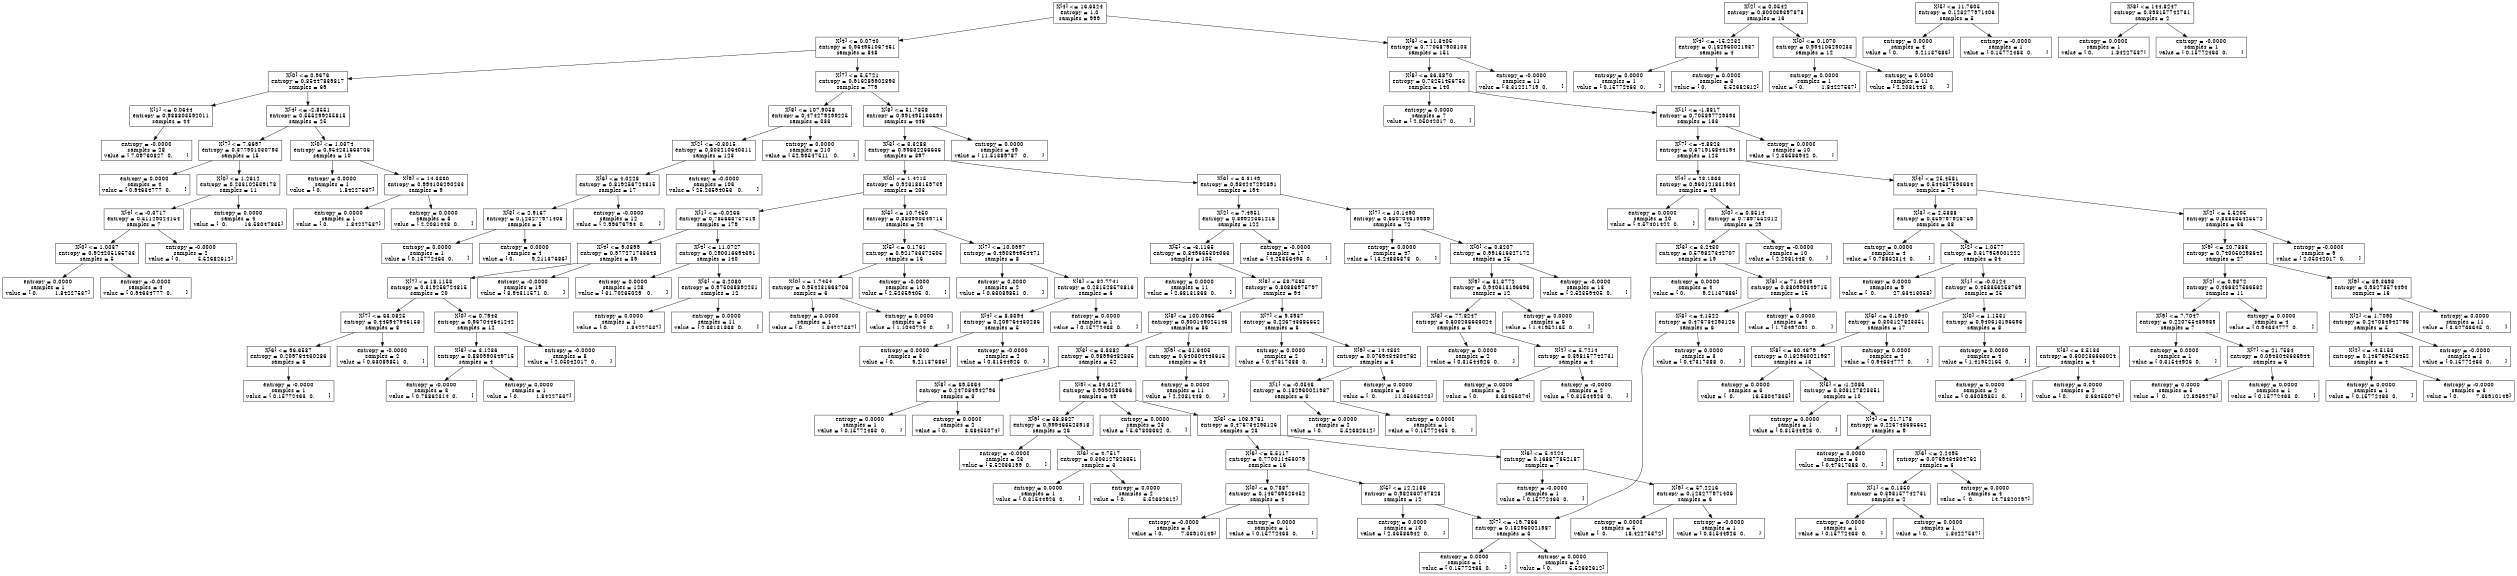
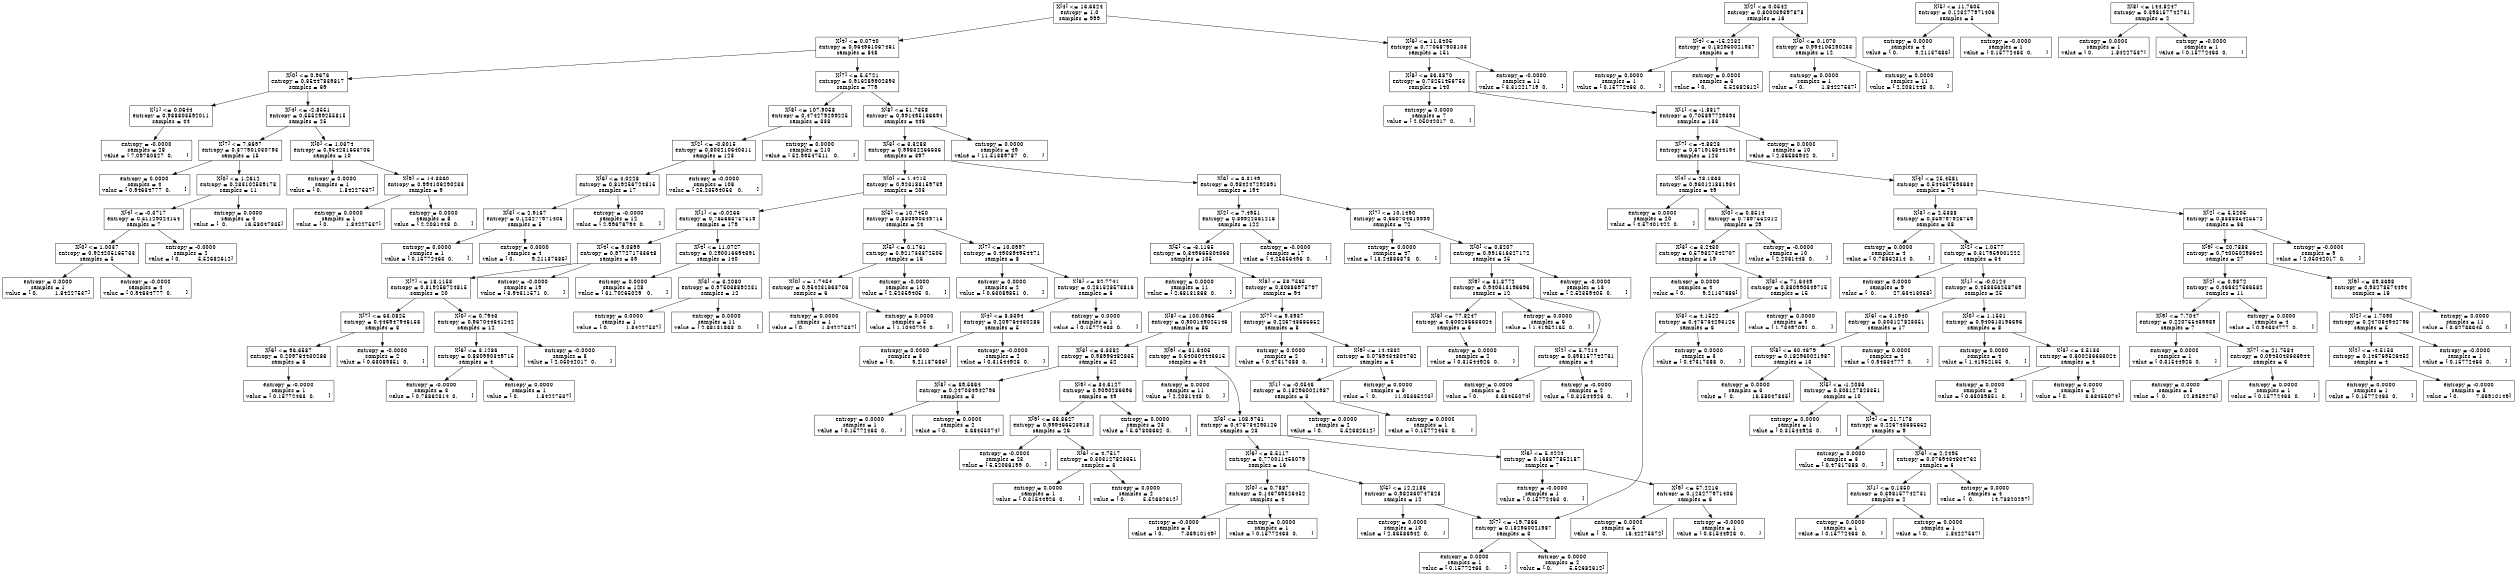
edge "X[8] <= 77.8247 entropy = 0.600236633024 samples = 6" -> "X[2] <= 5.7214 entropy = 0.398157742731 samples = 4": now "X[9] <= 31.3772 entropy = 0.940613196696 samples = 12" -> "X[2] <= 5.7214 entropy = 0.398157742731 samples = 4"
edge "X[0] <= 1.1531 entropy = 0.940613196696 samples = 8" -> "X[3] <= 3.5133 entropy = 0.600236633024 samples = 4": added
edge "X[9] <= 34.6127 entropy = 0.9090286696 samples = 49" -> "X[8] <= 108.9761 entropy = 0.476734293126 samples = 23": now "X[9] <= 31.6405 entropy = 0.640304443615 samples = 34" -> "X[8] <= 108.9761 entropy = 0.476734293126 samples = 23"
edge "X[4] <= 21.7178 entropy = 0.226743685652 samples = 9" -> "X[6] <= 2.2495 entropy = 0.0769434804762 samples = 6": added
